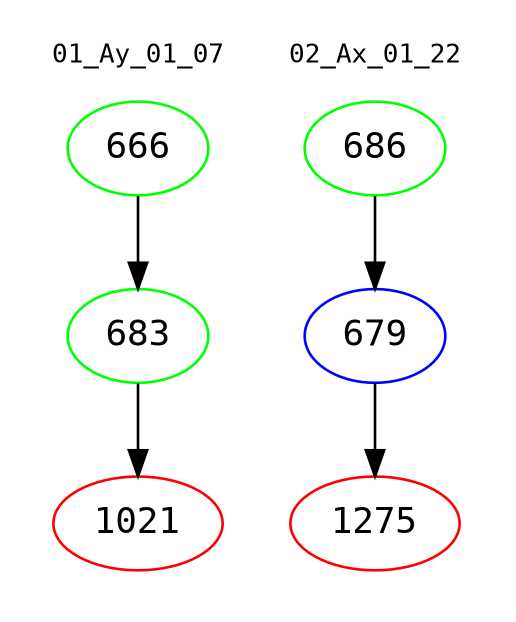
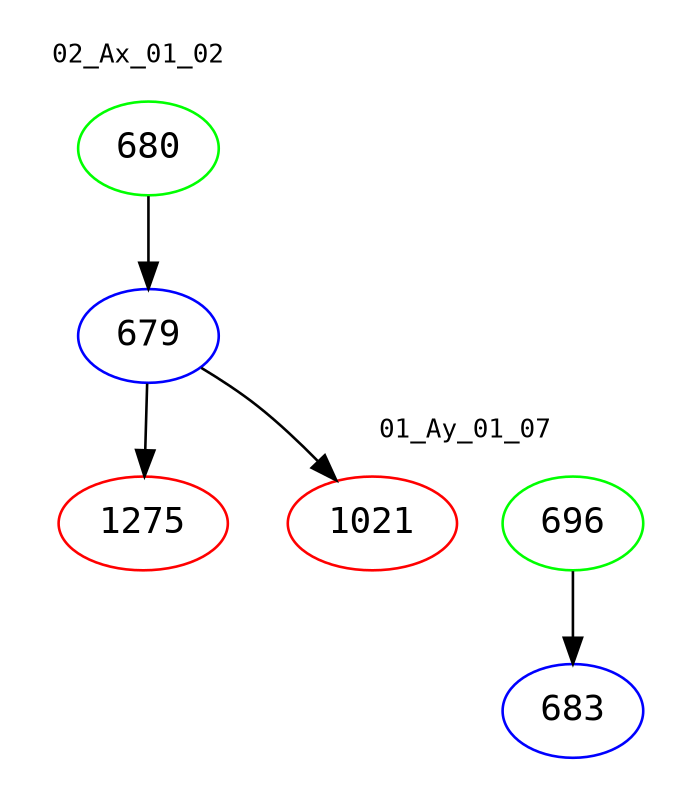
cluster "02_Ax_01_22": label "02_Ax_01_22" -> "02_Ax_01_02"
node "666": label "666" -> "696"
node "686": label "686" -> "680"
node "683": color green -> blue
edge "683" -> "1021": now "679" -> "1021"
